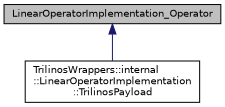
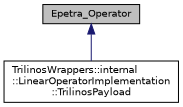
node "LinearOperatorImplementation_Operator": label "LinearOperatorImplementation_Operator" -> "Epetra_Operator"
